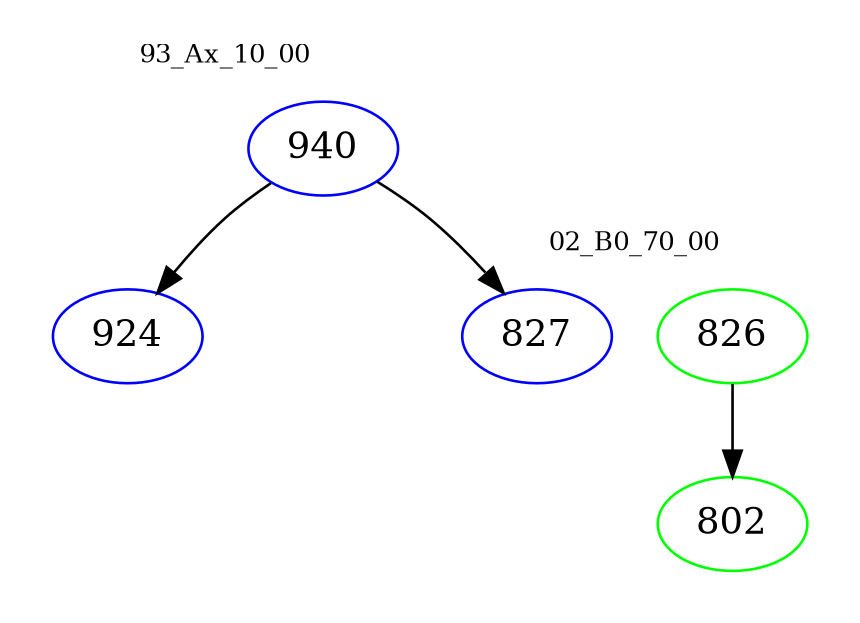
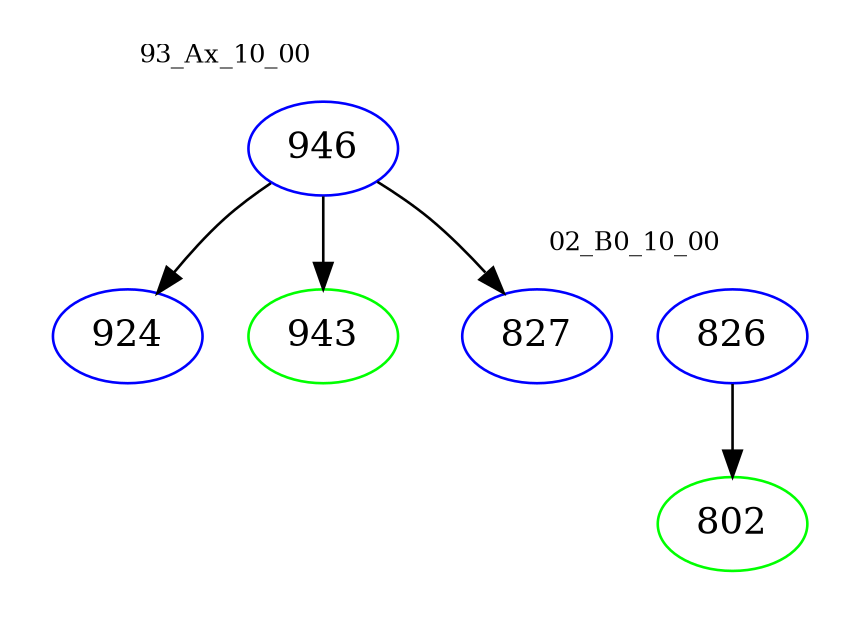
node "940": label "940" -> "946"
cluster "02_B0_70_00": label "02_B0_70_00" -> "02_B0_10_00"
node "943": added
node "826": color green -> blue
